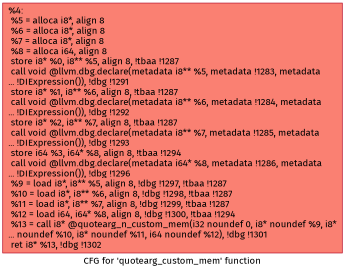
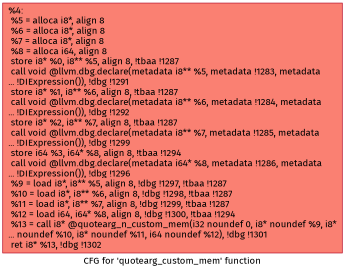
node "%4:": text "... !DIExpression()), !dbg !1293" -> "... !DIExpression()), !dbg !1299"
